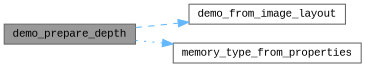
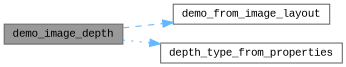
node "demo_prepare_depth": label "demo_prepare_depth" -> "demo_image_depth"
node "memory_type_from_properties": label "memory_type_from_properties" -> "depth_type_from_properties"
